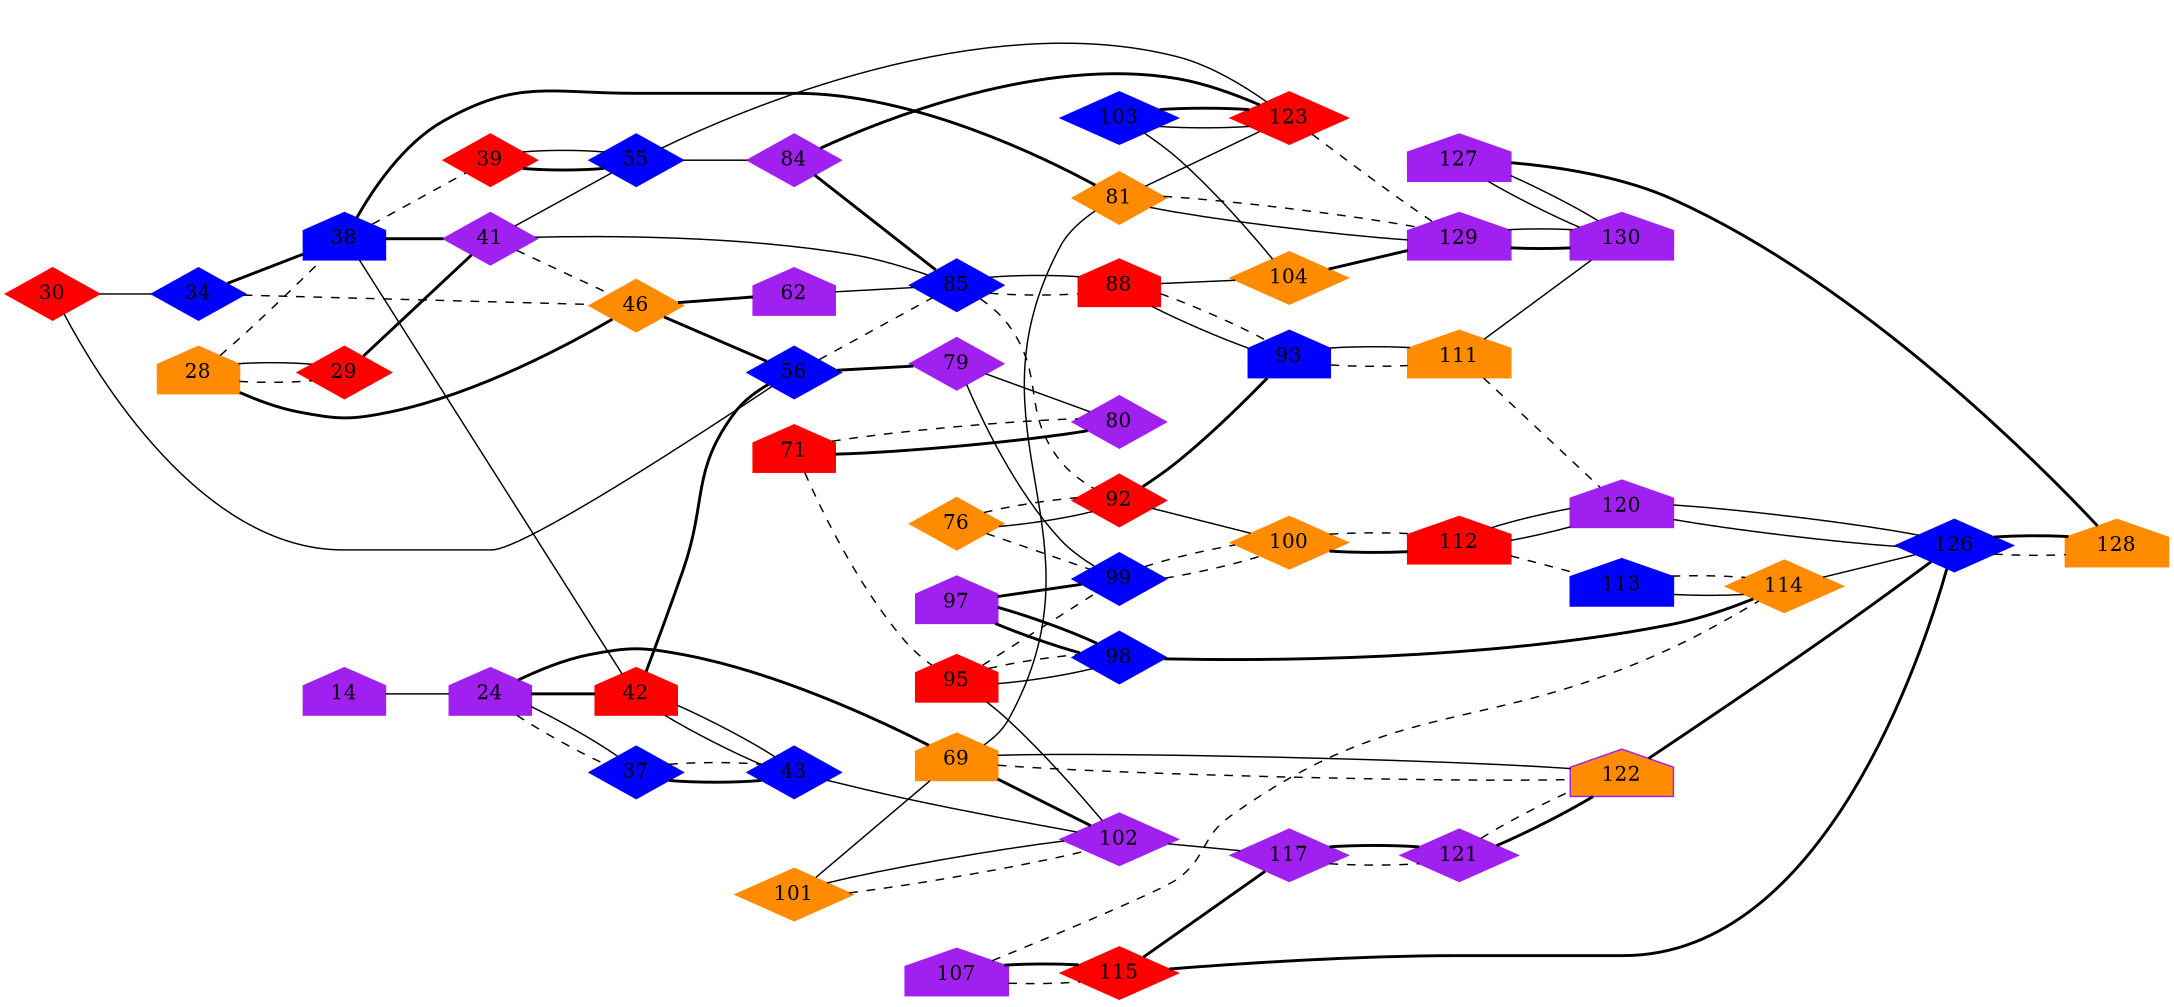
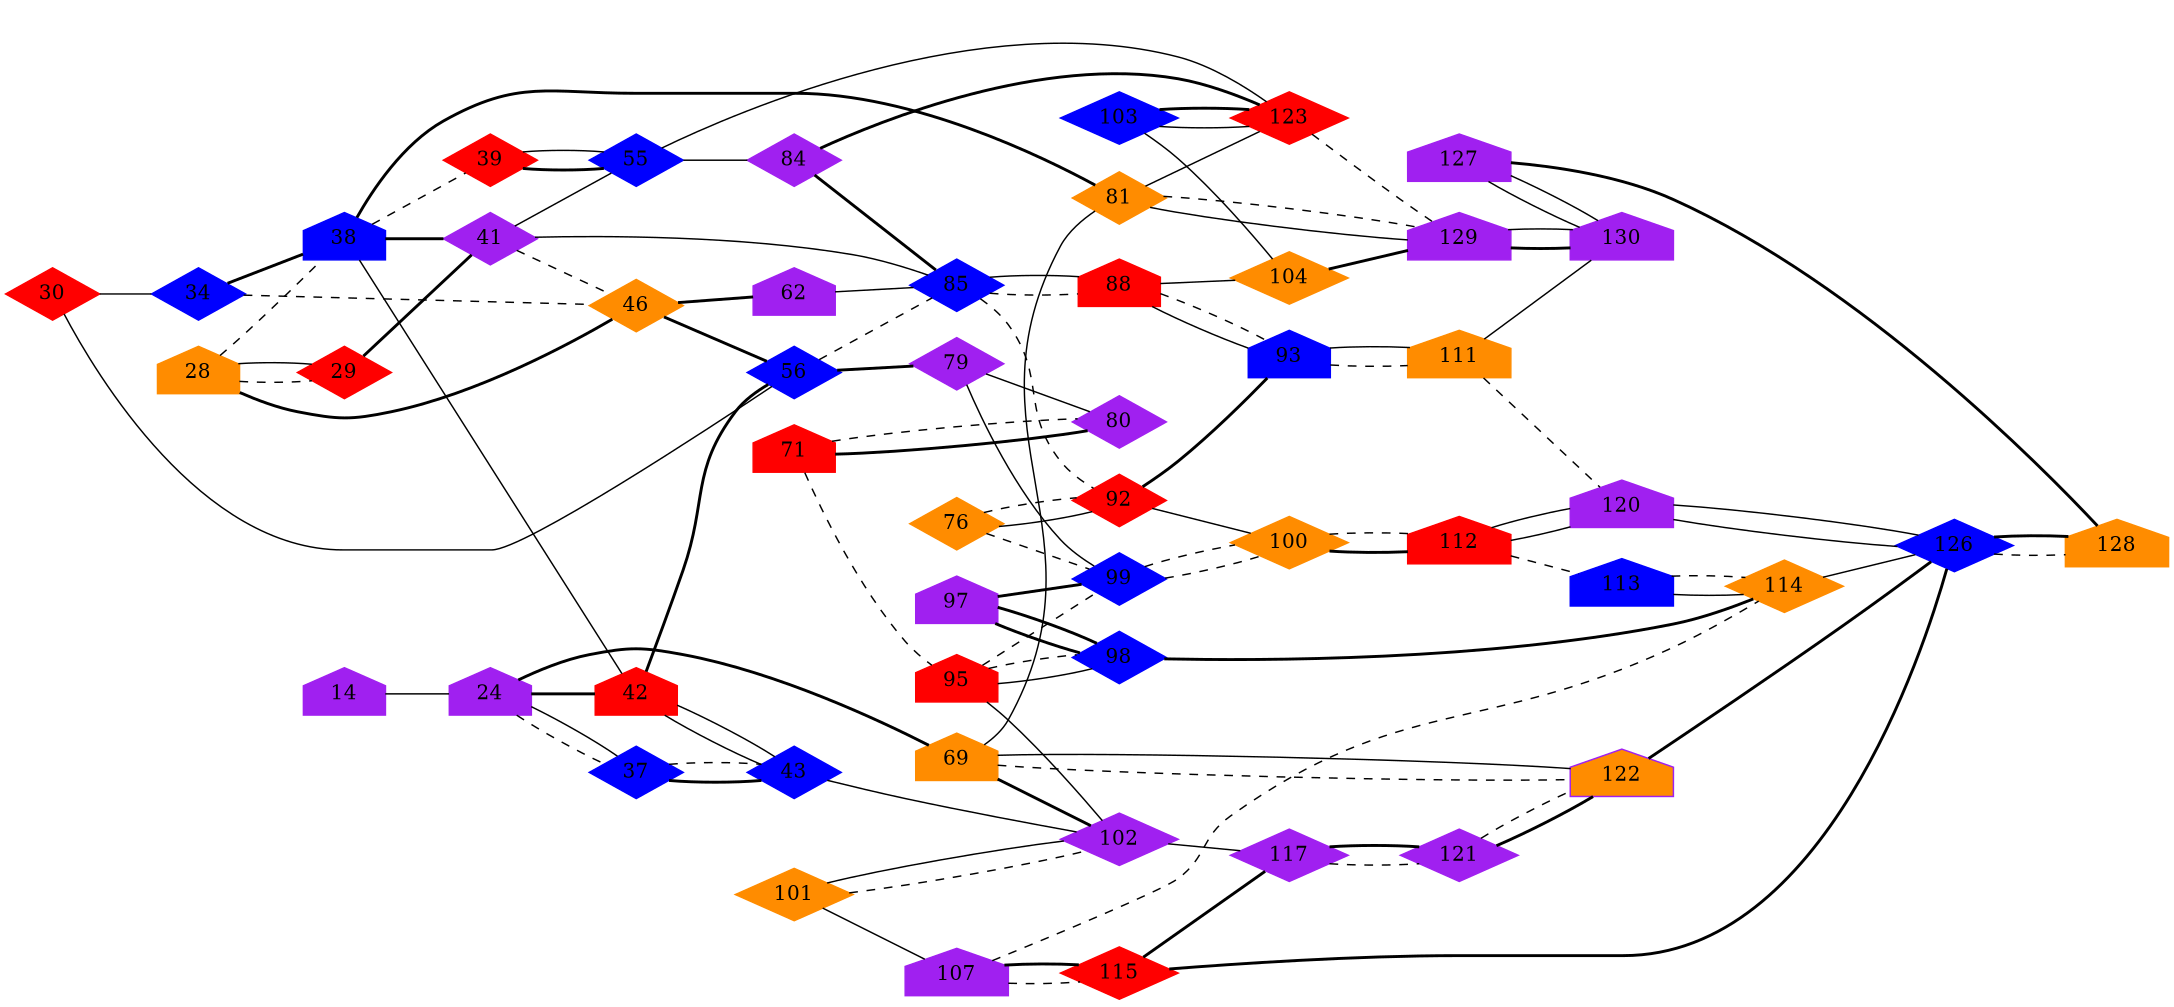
edge "69" -- "101": now "107" -- "101"
